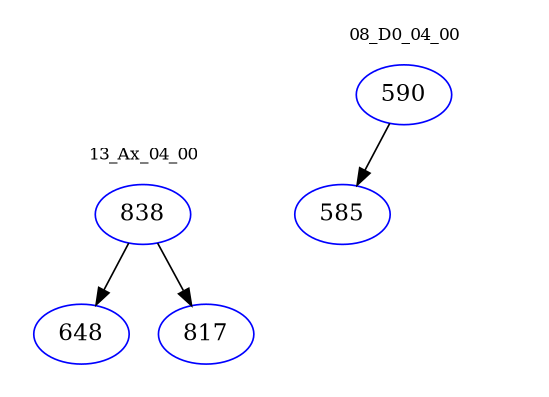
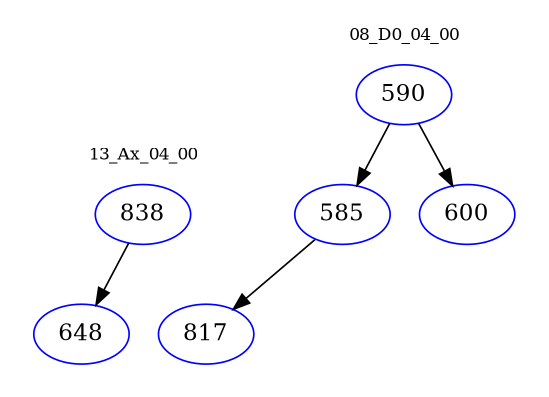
node "600": added
edge "838" -> "817": now "585" -> "817"
